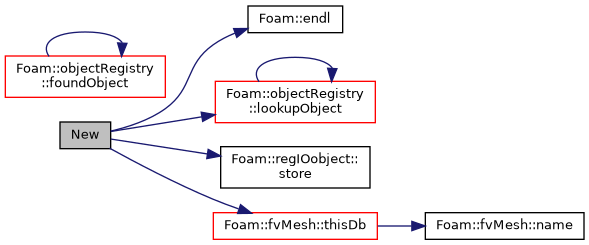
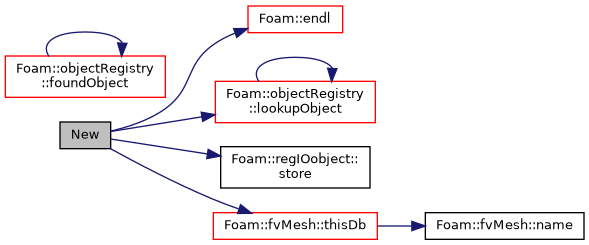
node "Foam::endl": color black -> red
